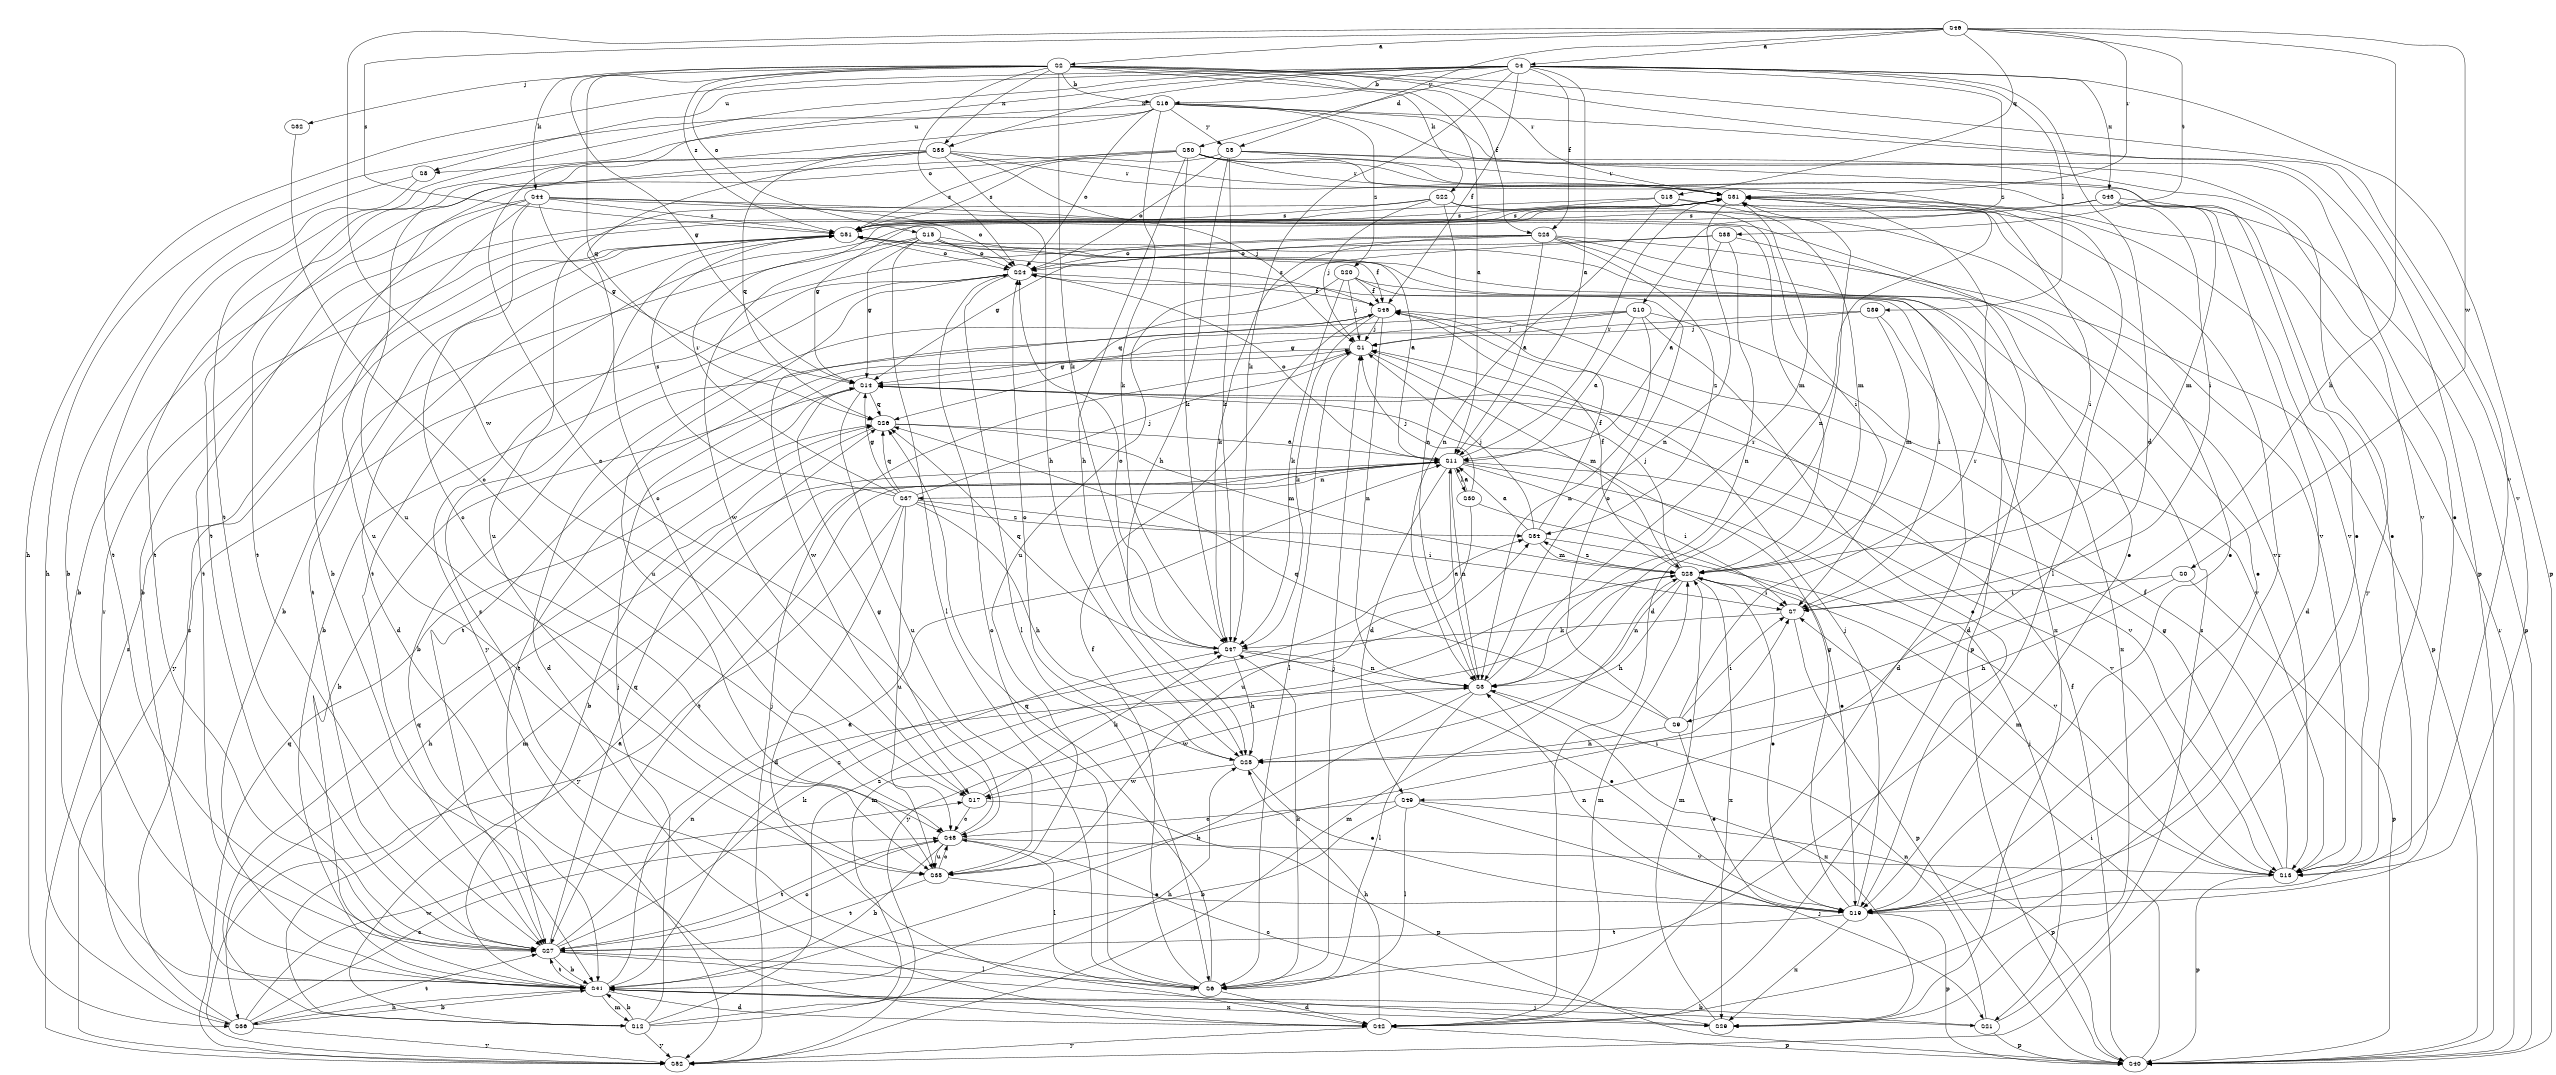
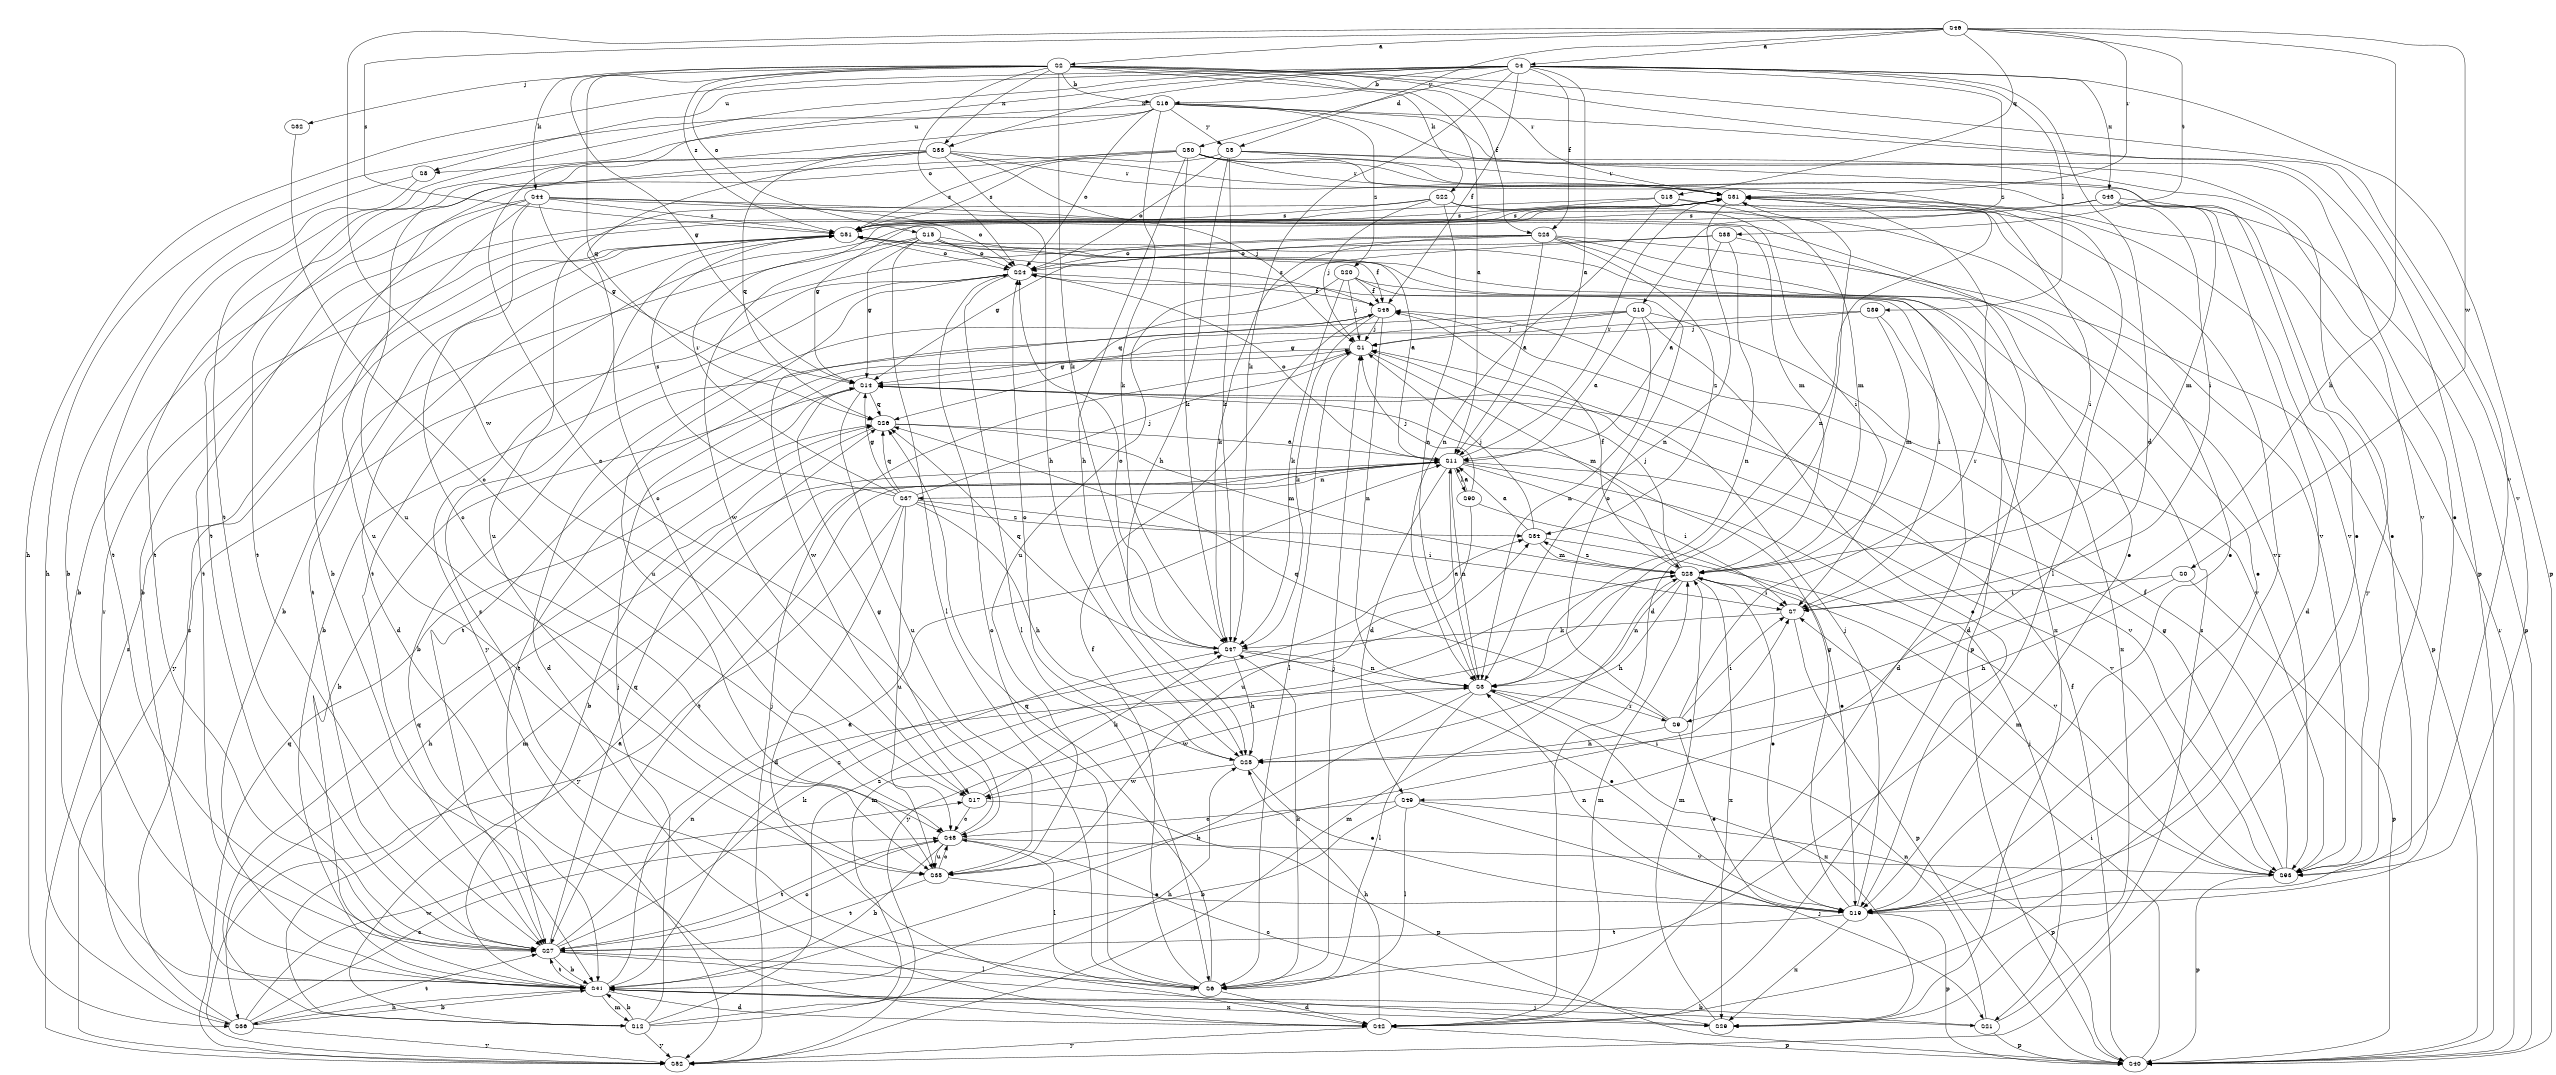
edge "S34" -> "S45": removed, label "f"
edge "S3" -> "S31": now "S3" -> "S9"
node "S30": label "S30" -> "S90"
node "S13": label "S13" -> "S93"
